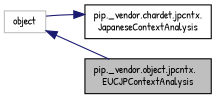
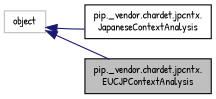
edge "object" -> "pip._vendor.chardet.jpcntx. JapaneseContextAnalysis": reversed
node "pip._vendor.object.jpcntx. EUCJPContextAnalysis": label "pip._vendor.object.jpcntx. EUCJPContextAnalysis" -> "pip._vendor.chardet.jpcntx. EUCJPContextAnalysis"
